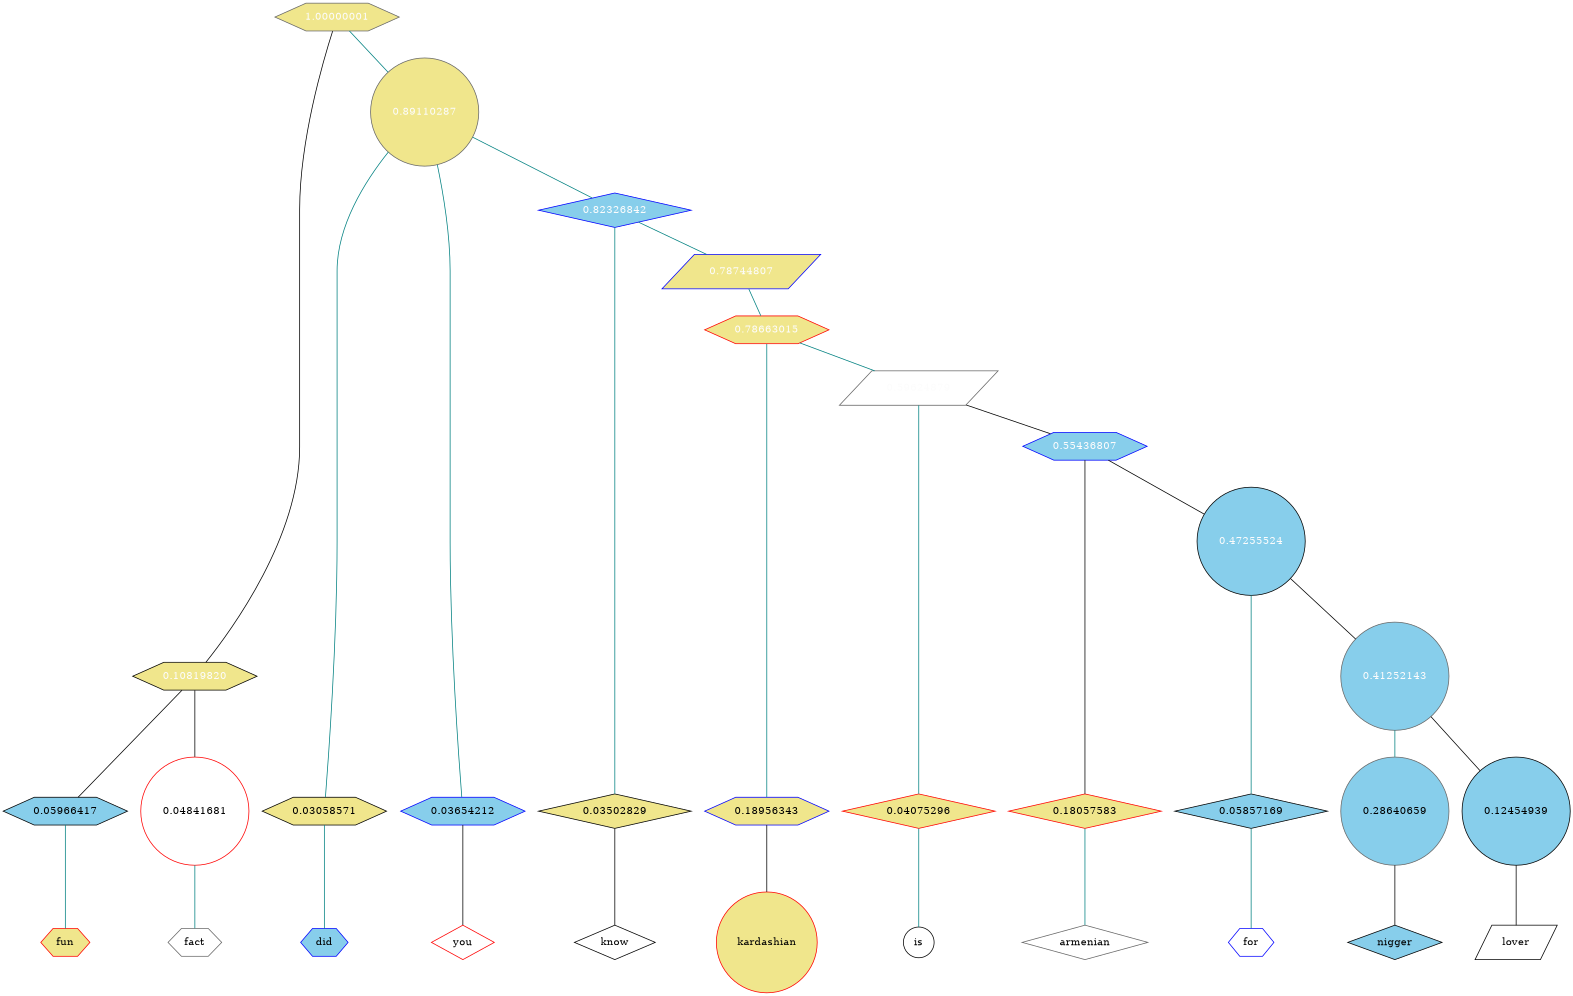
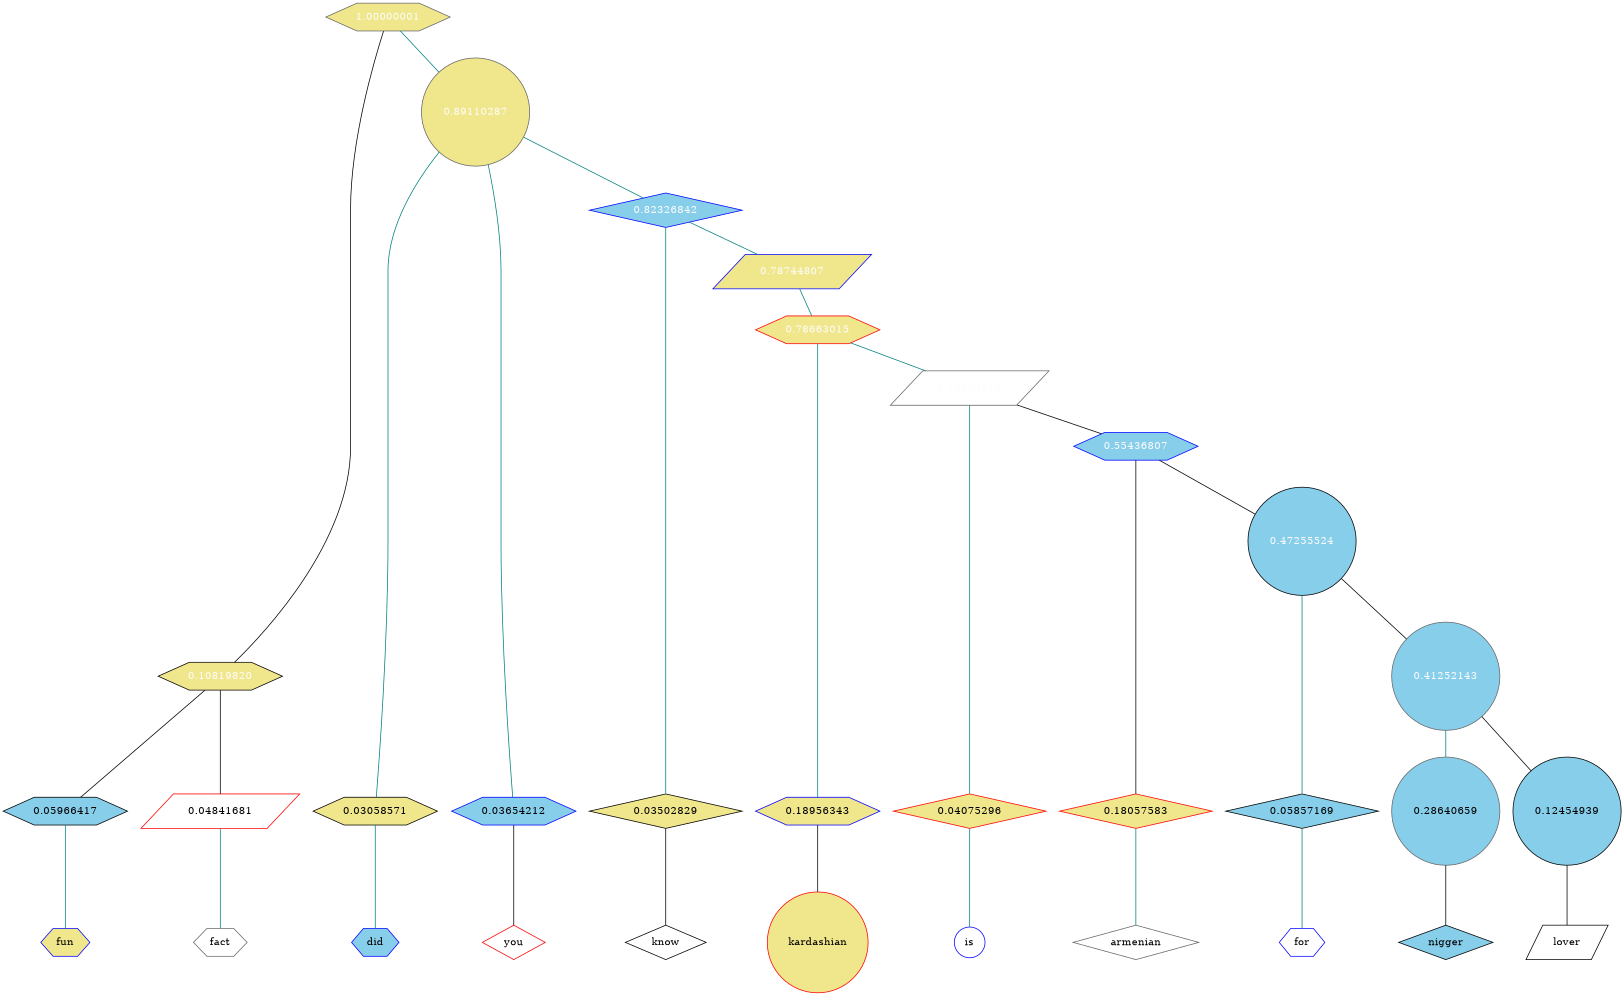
node "0.04841681": shape circle -> parallelogram
node "fun": color red -> blue
node "is": color black -> blue
